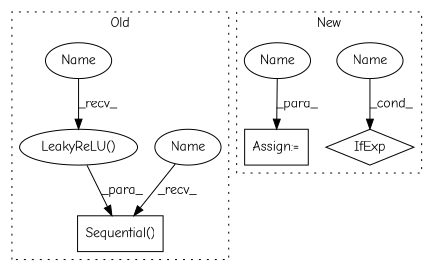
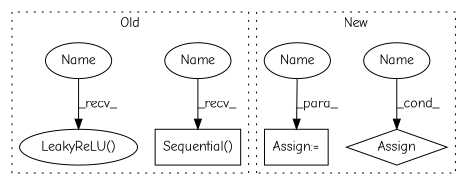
node "IfExp": label "IfExp" -> "Assign"
edge "LeakyReLU()" -> "Sequential()": removed, label "_para_"
